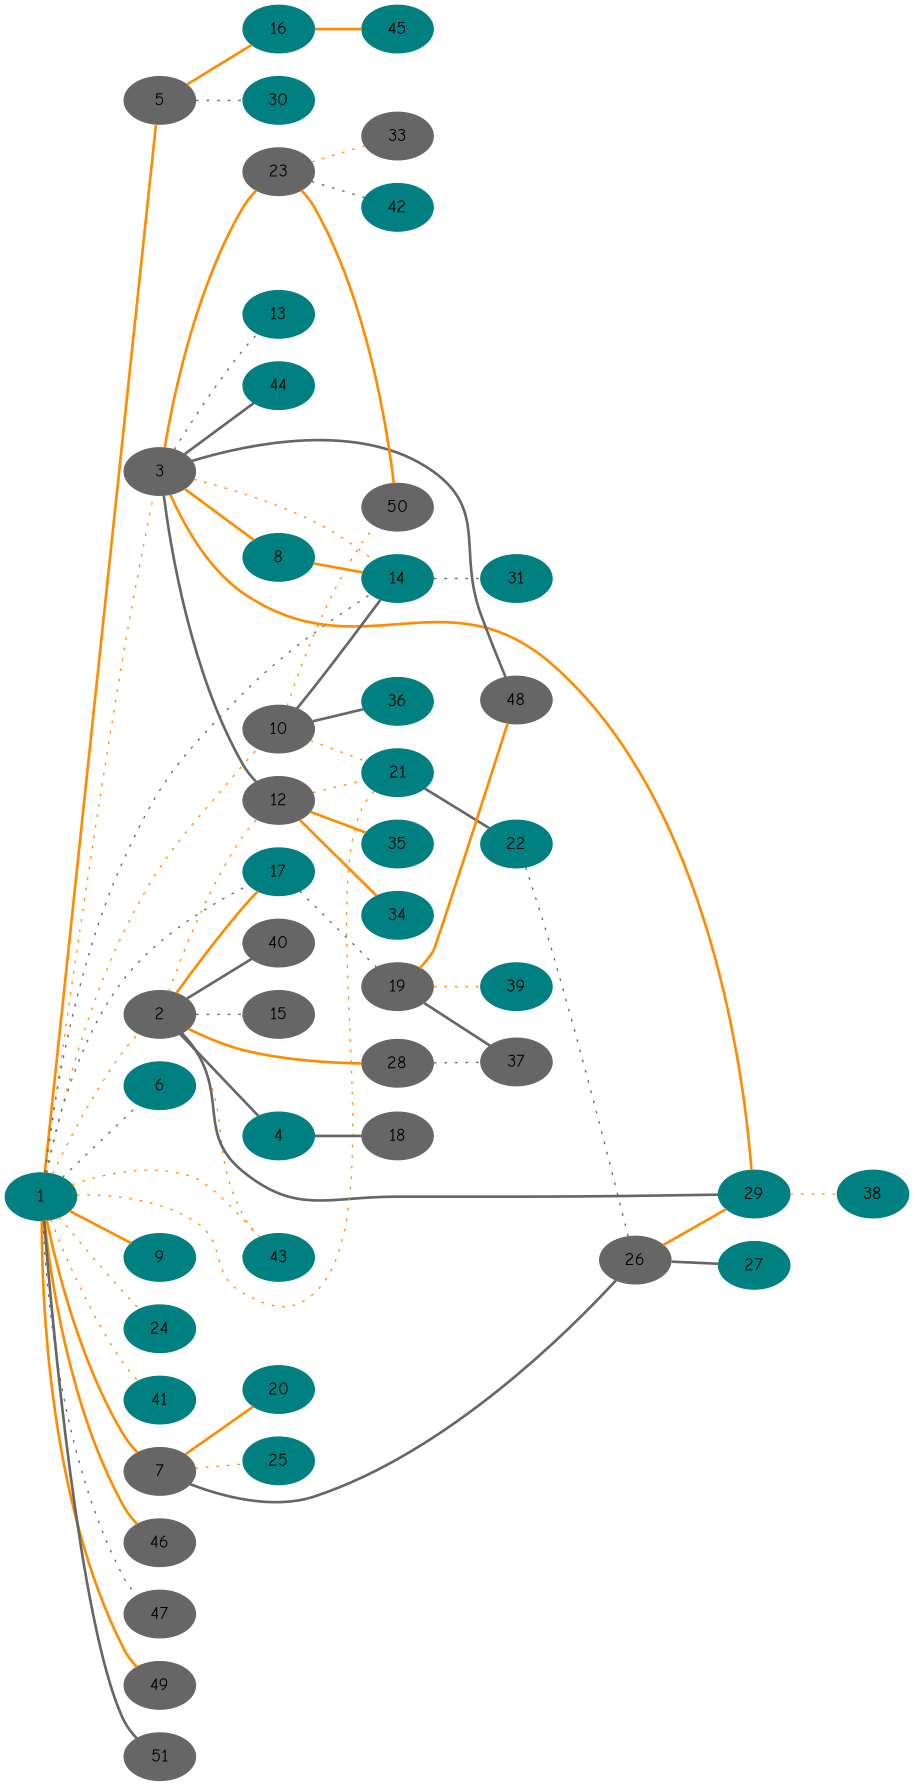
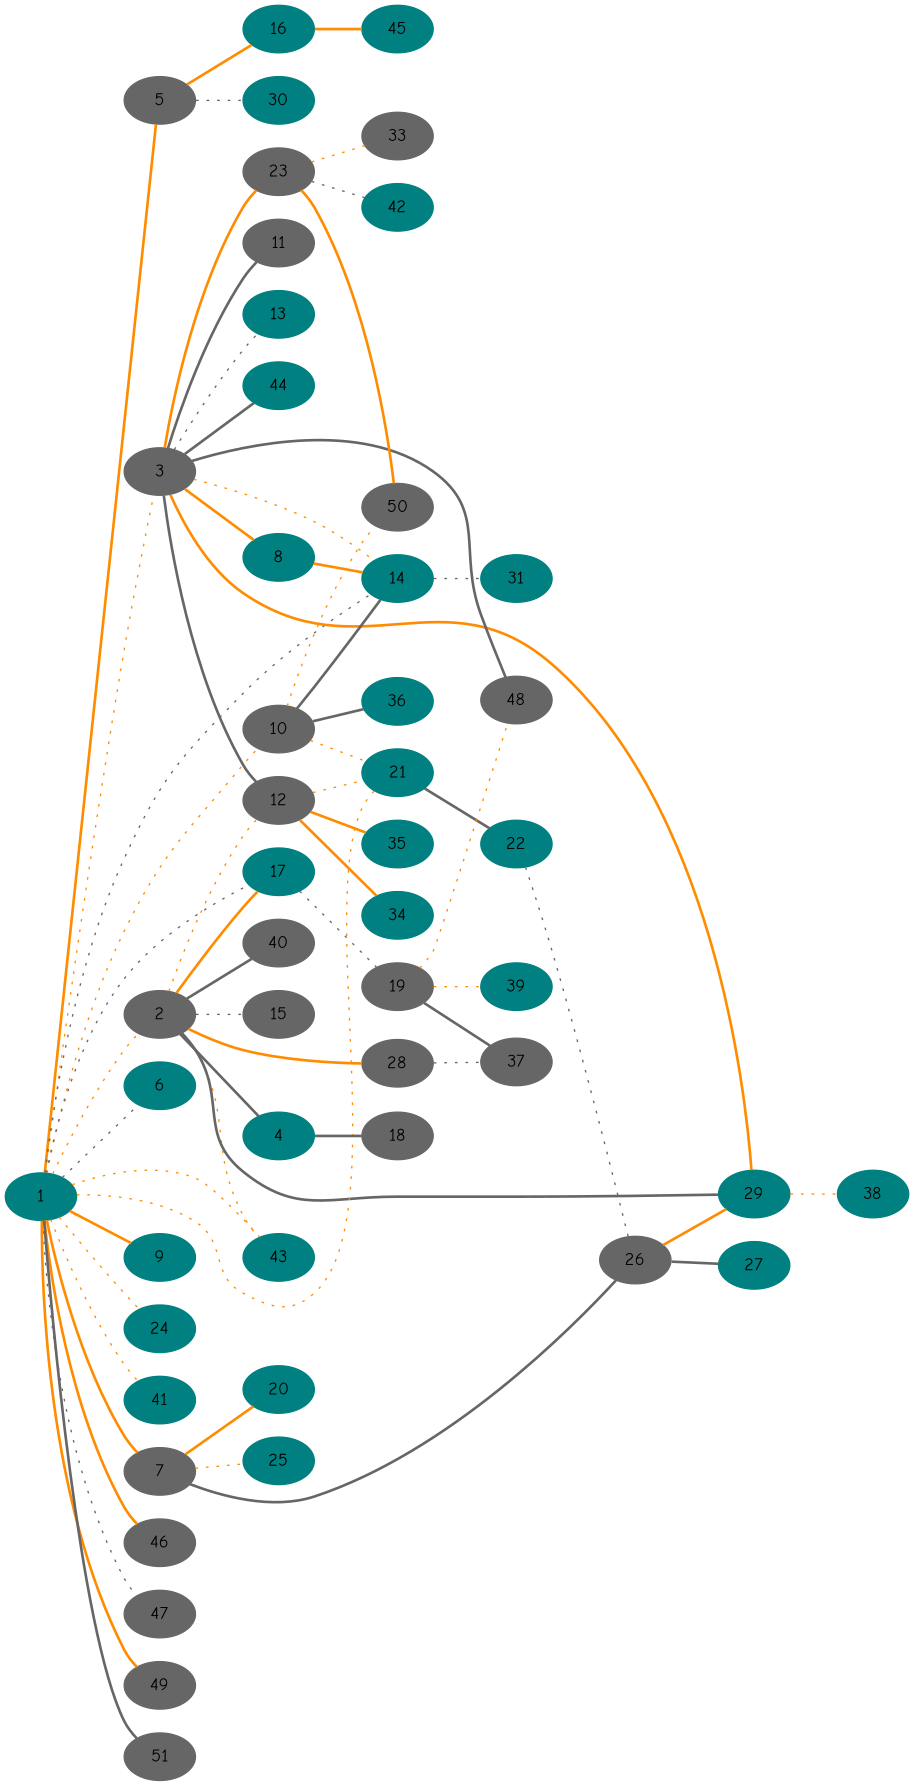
node "11": added
edge "48" -- "19": style bold -> dotted
